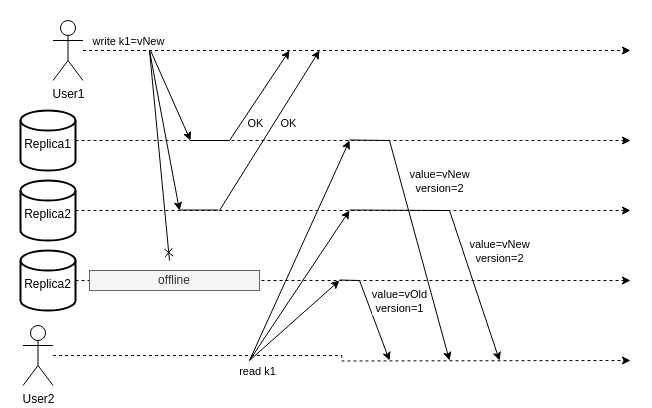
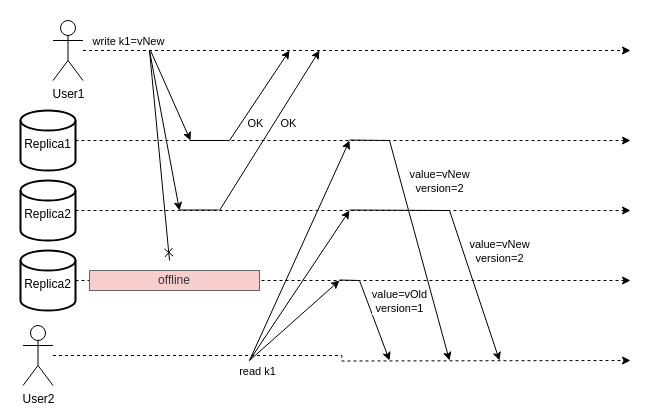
node "offline": fillcolor #f5f5f5 -> #f8cecc
